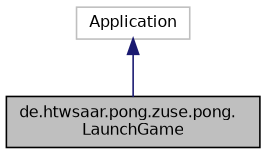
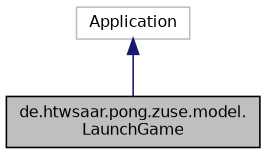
node "de.htwsaar.pong.zuse.pong. LaunchGame": label "de.htwsaar.pong.zuse.pong. LaunchGame" -> "de.htwsaar.pong.zuse.model. LaunchGame"
